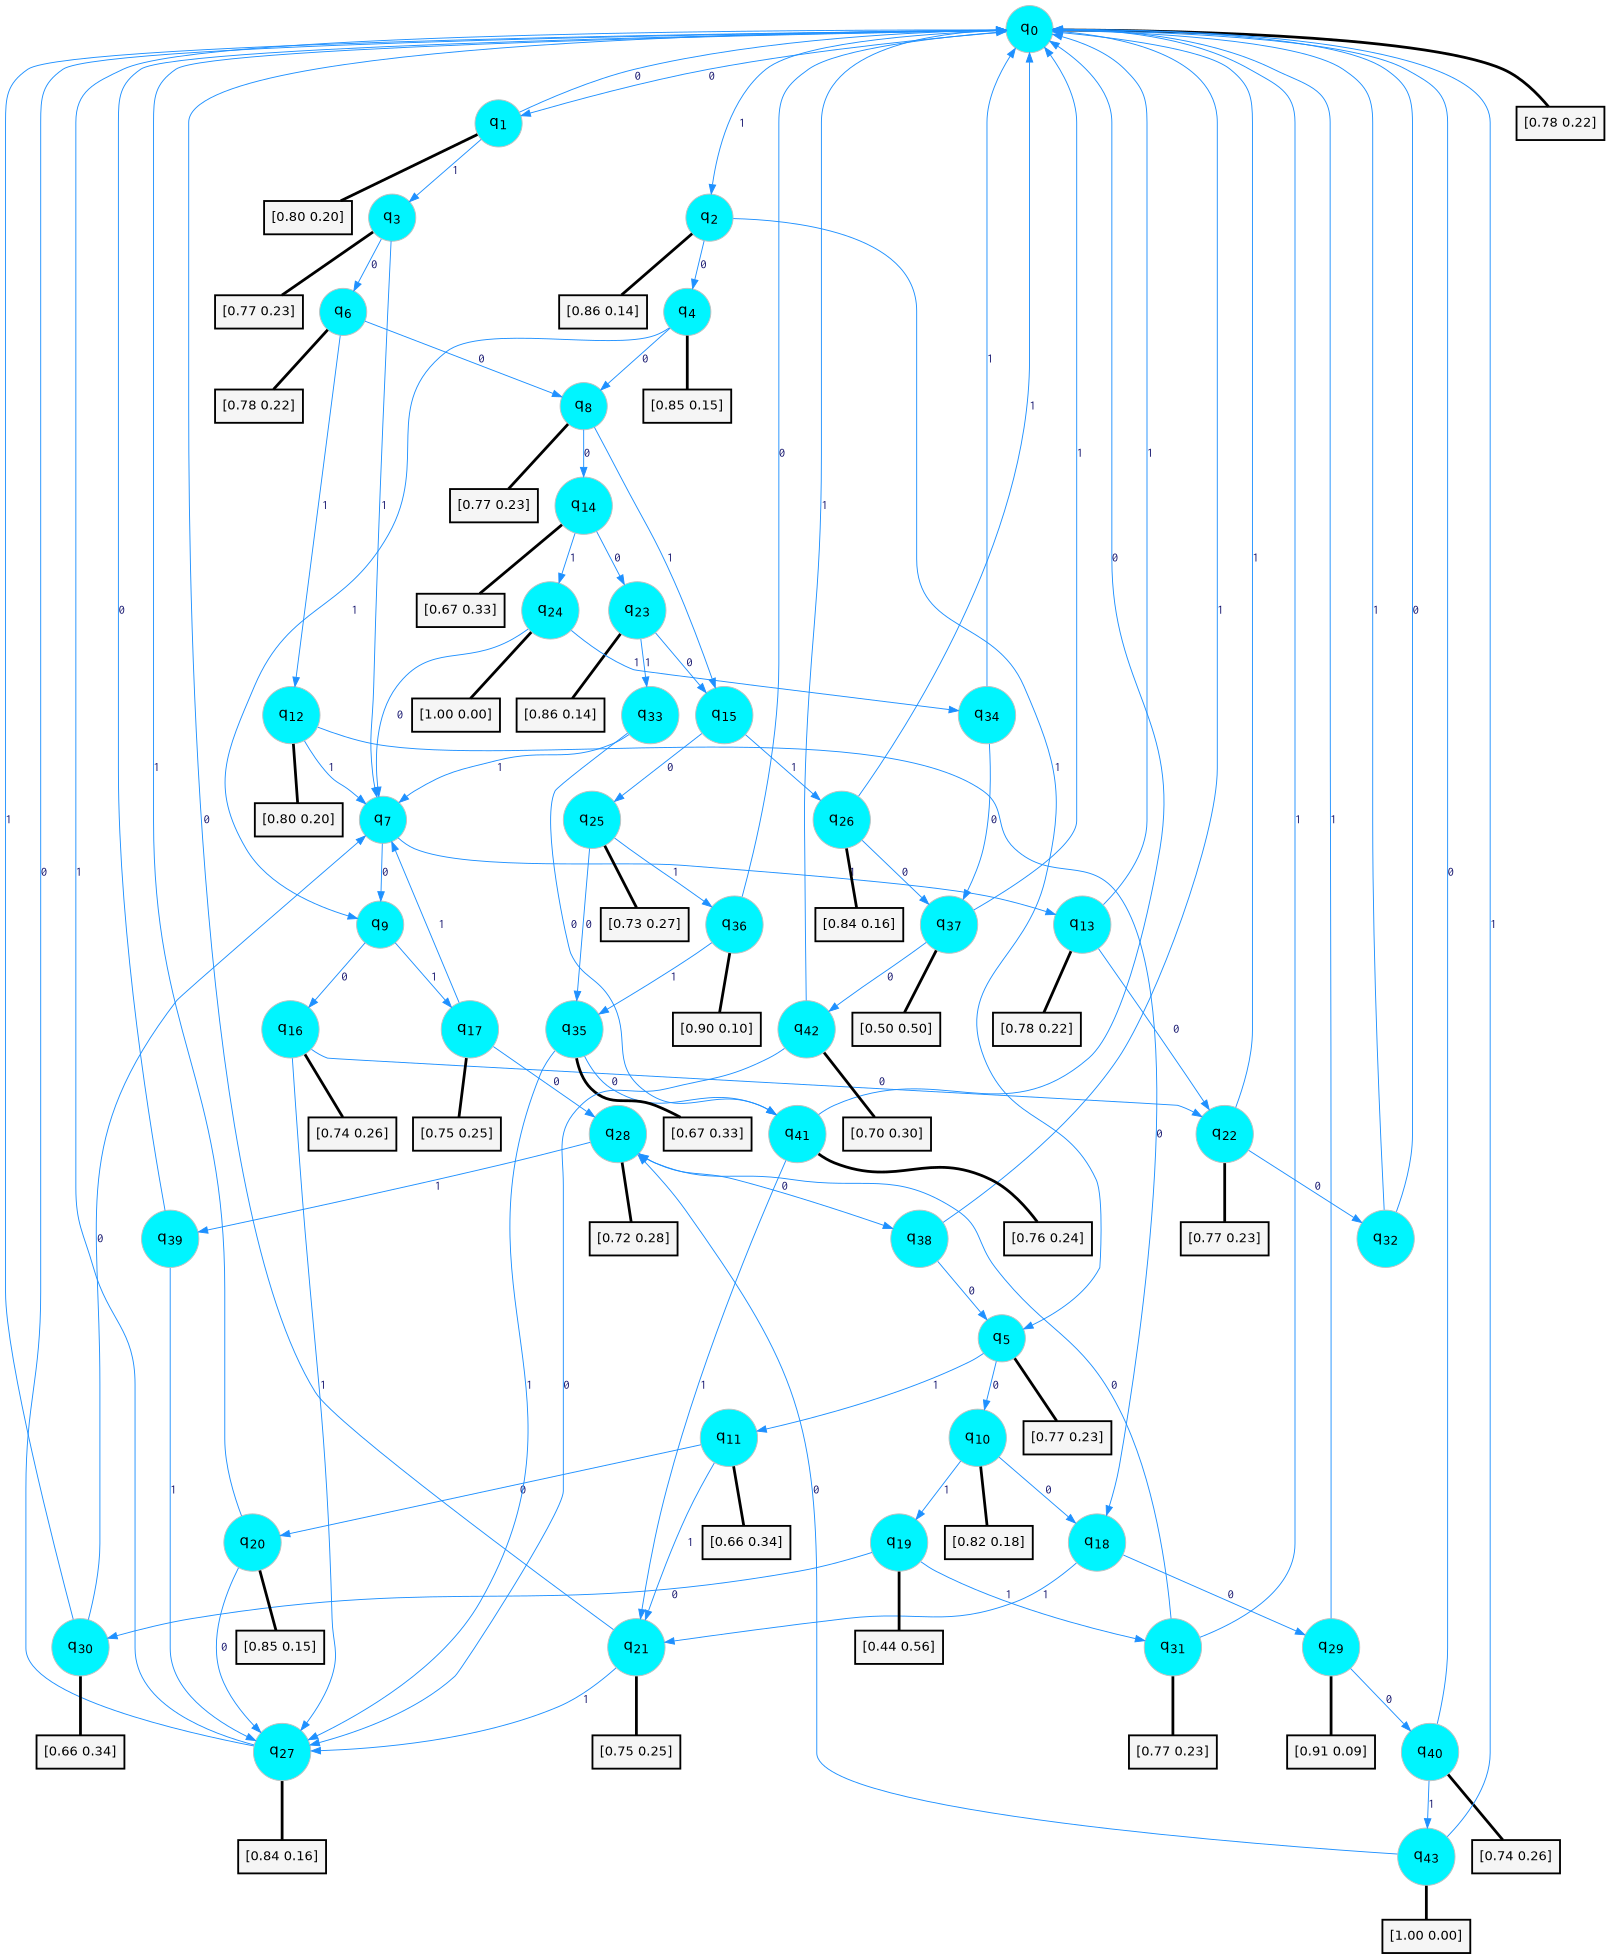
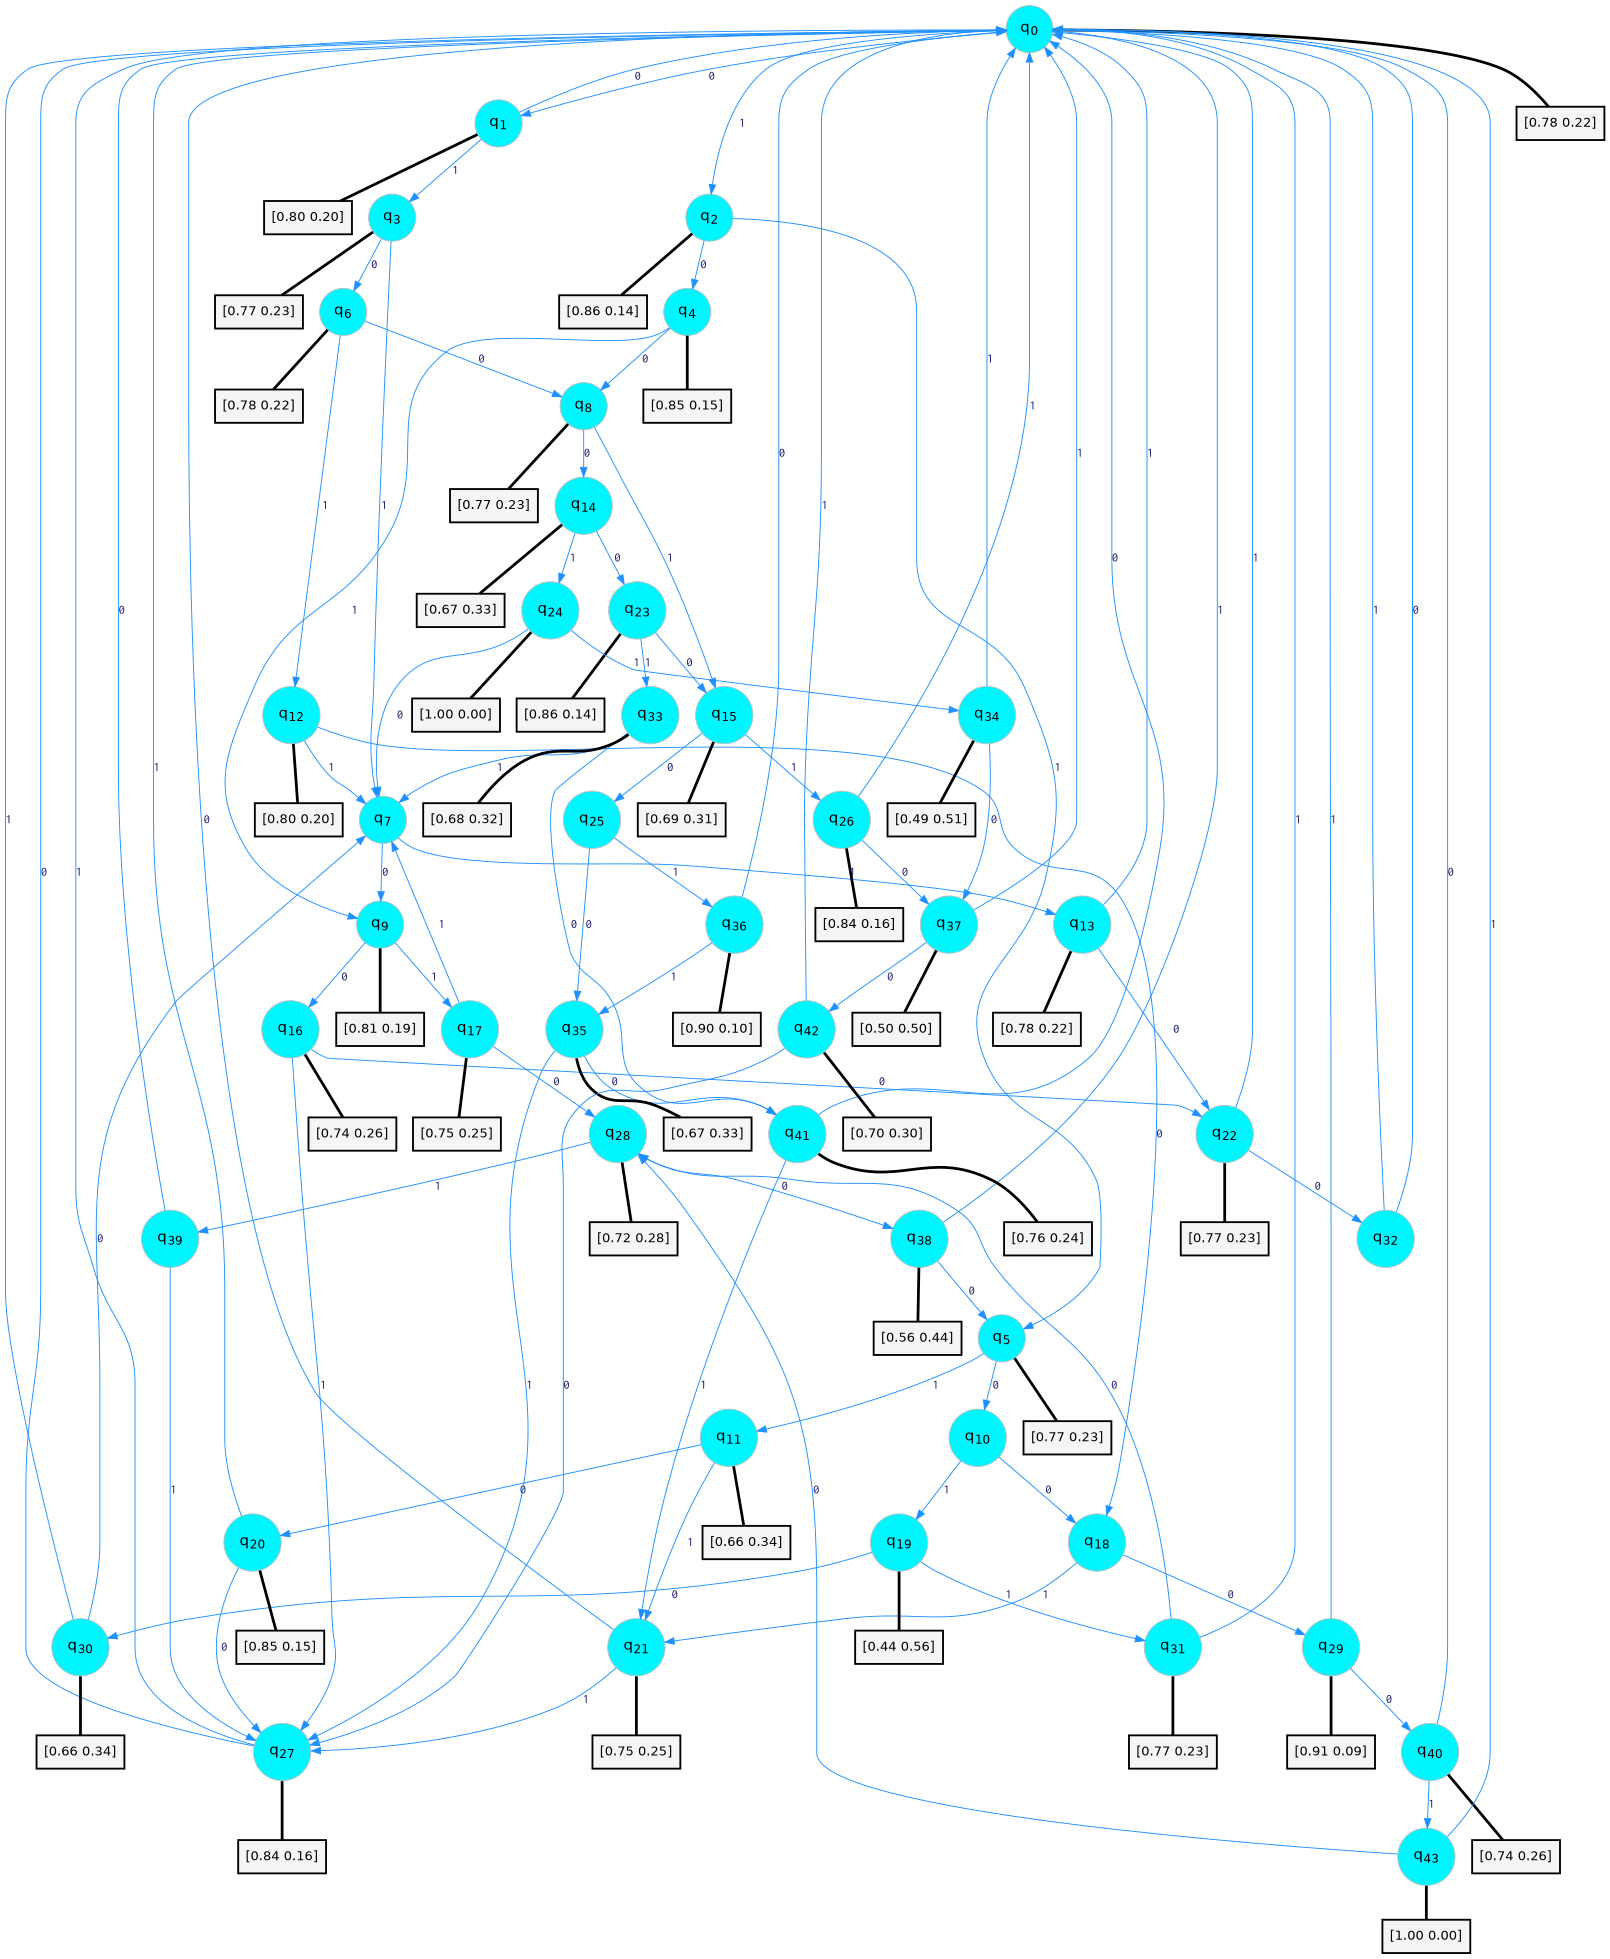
node "[0.68 0.32]": added
node "[0.69 0.31]": added
node "[0.49 0.51]": added
node "[0.73 0.27]": removed
node "[0.81 0.19]": added
node "[0.56 0.44]": added
node "[0.82 0.18]": removed
